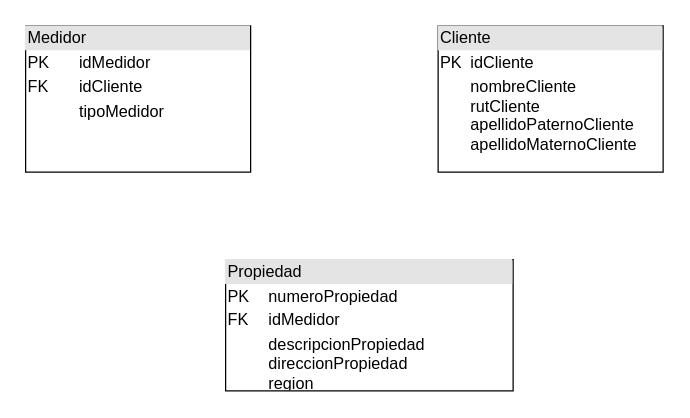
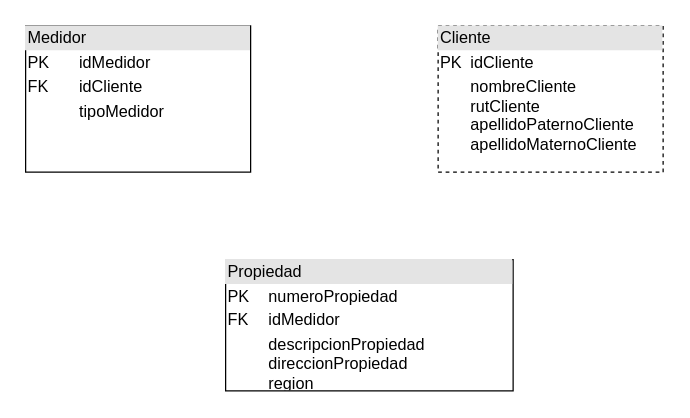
node "Cliente PK idCliente nombreCliente rutCliente apellidoPaternoCliente apellidoMaternoCliente": style solid -> dashed
